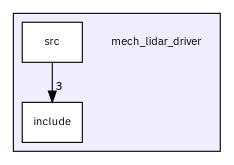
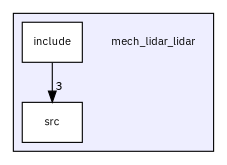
node "mech_lidar_driver": label "mech_lidar_driver" -> "mech_lidar_lidar"
edge "src" -> "include": reversed
